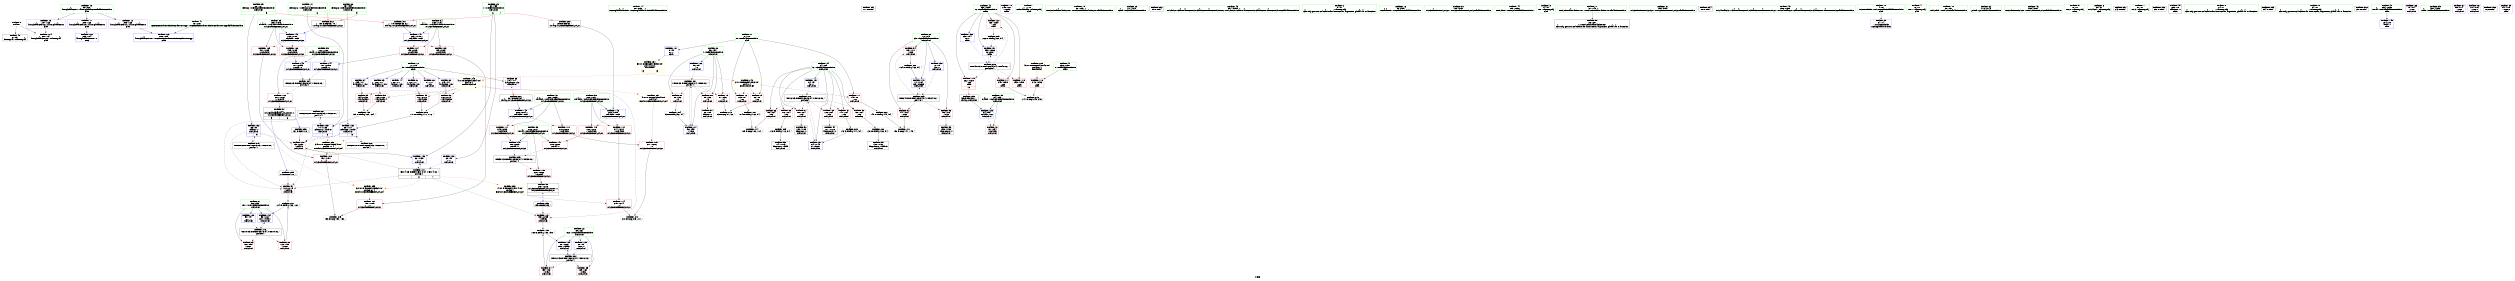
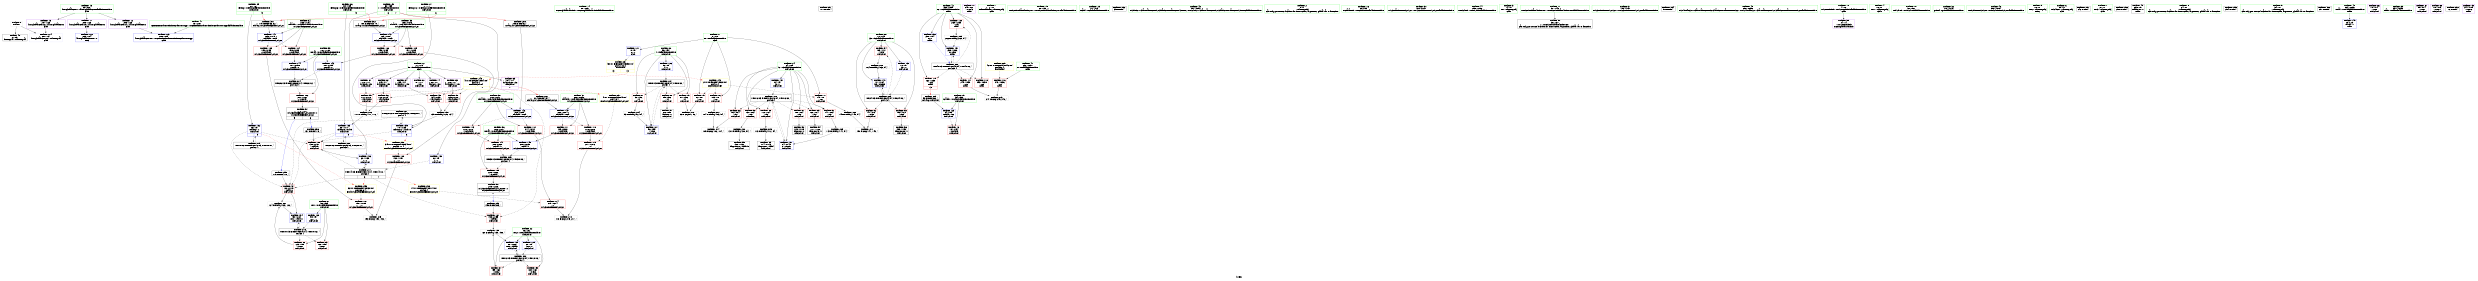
edge "NodeID: 302" -> "NodeID: 142": color blue -> black
edge "NodeID: 21" -> "NodeID: 134": now "NodeID: 97" -> "NodeID: 134"
